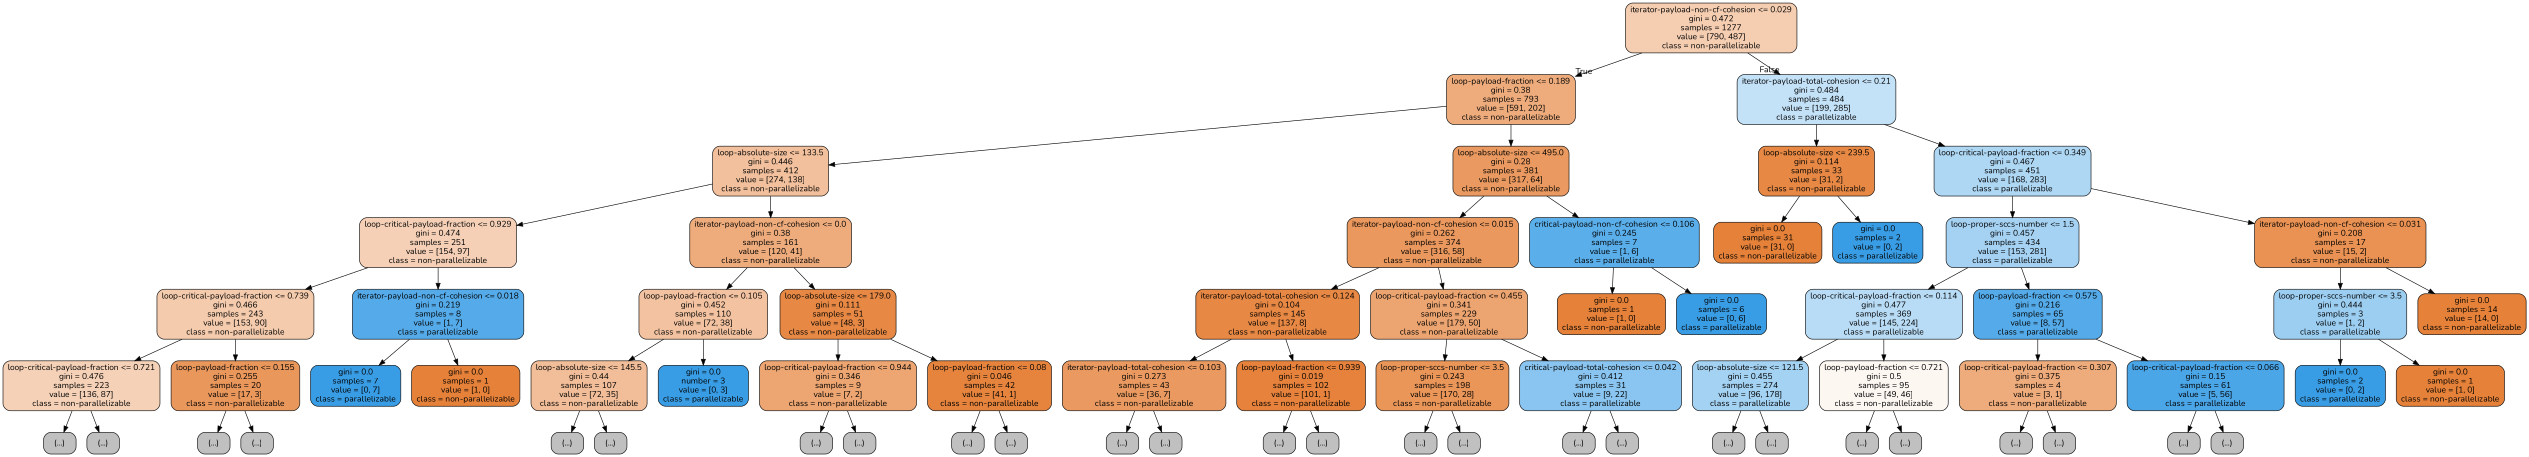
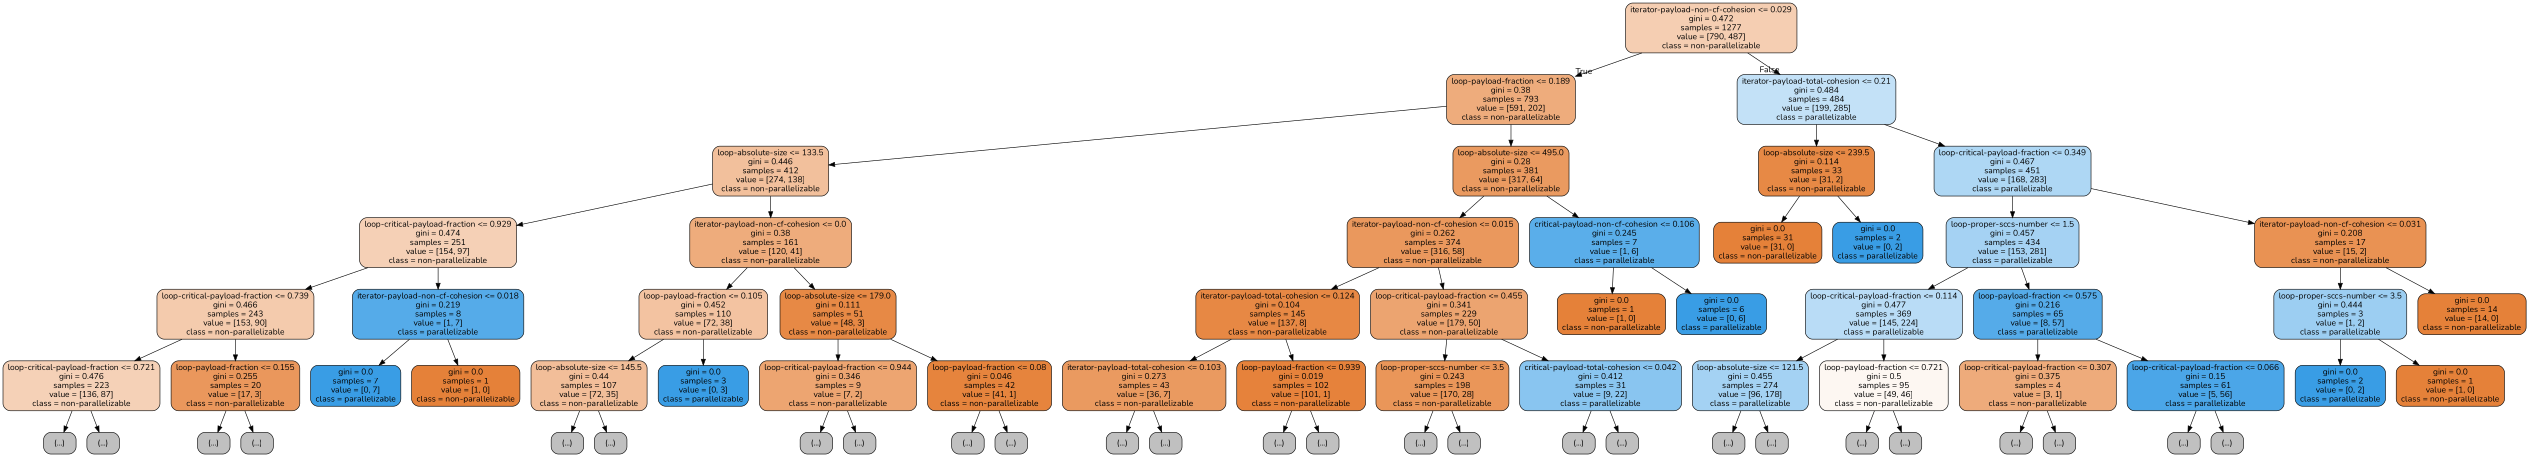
node "gini = 0.0 number = 3 value = [0, 3] class = parallelizable": label "gini = 0.0 number = 3 value = [0, 3] class = parallelizable" -> "gini = 0.0 samples = 3 value = [0, 3] class = parallelizable"
